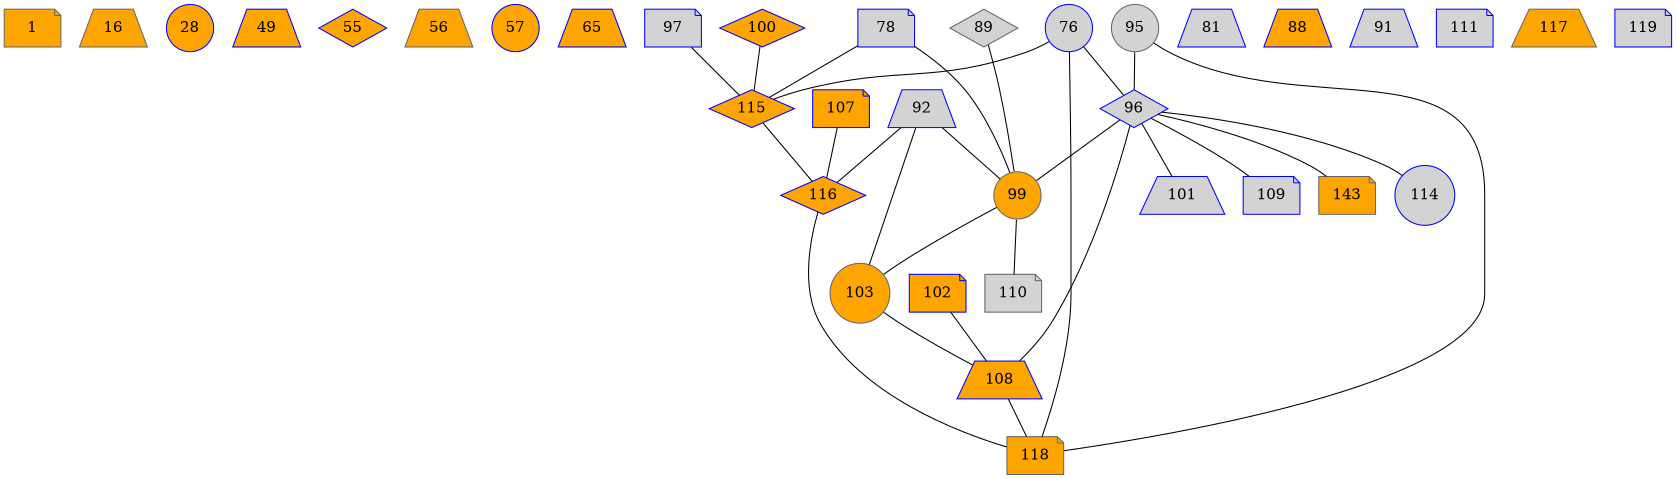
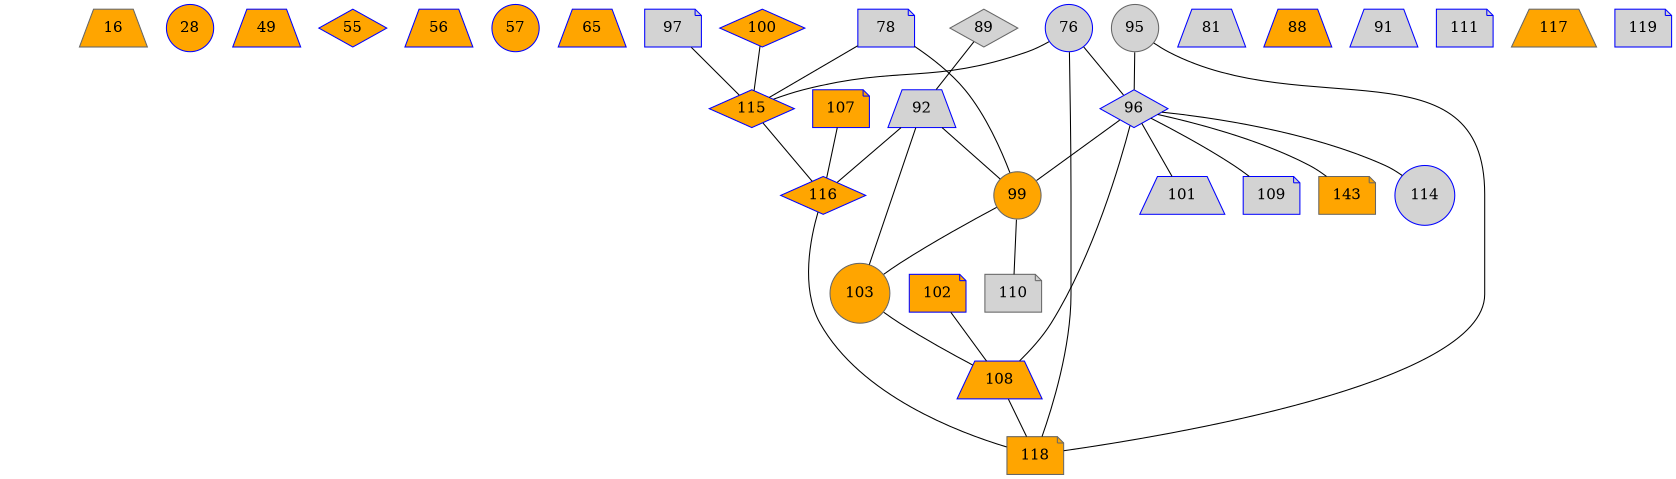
node "1": removed
node "56": color gray40 -> blue
edge "89" -- "99": now "89" -- "92"
